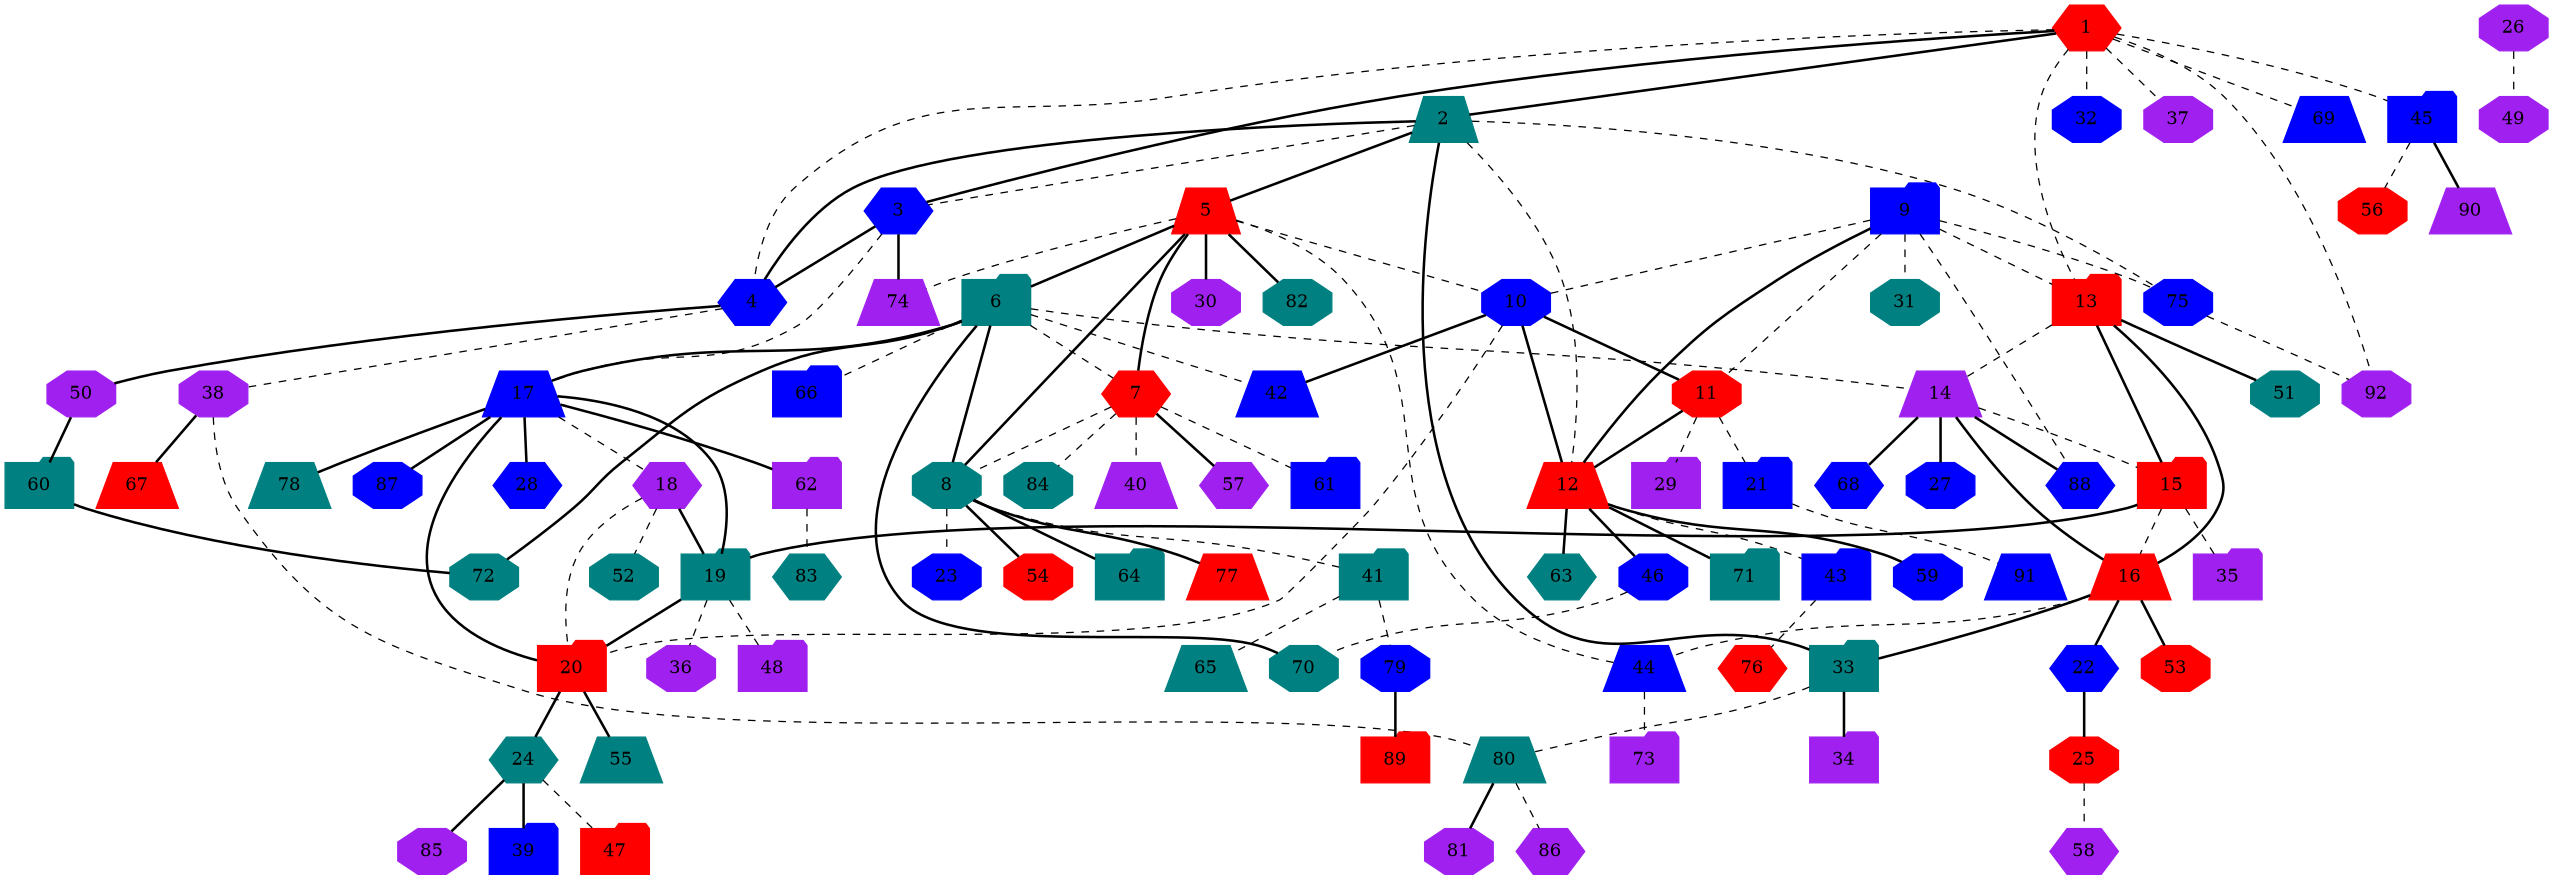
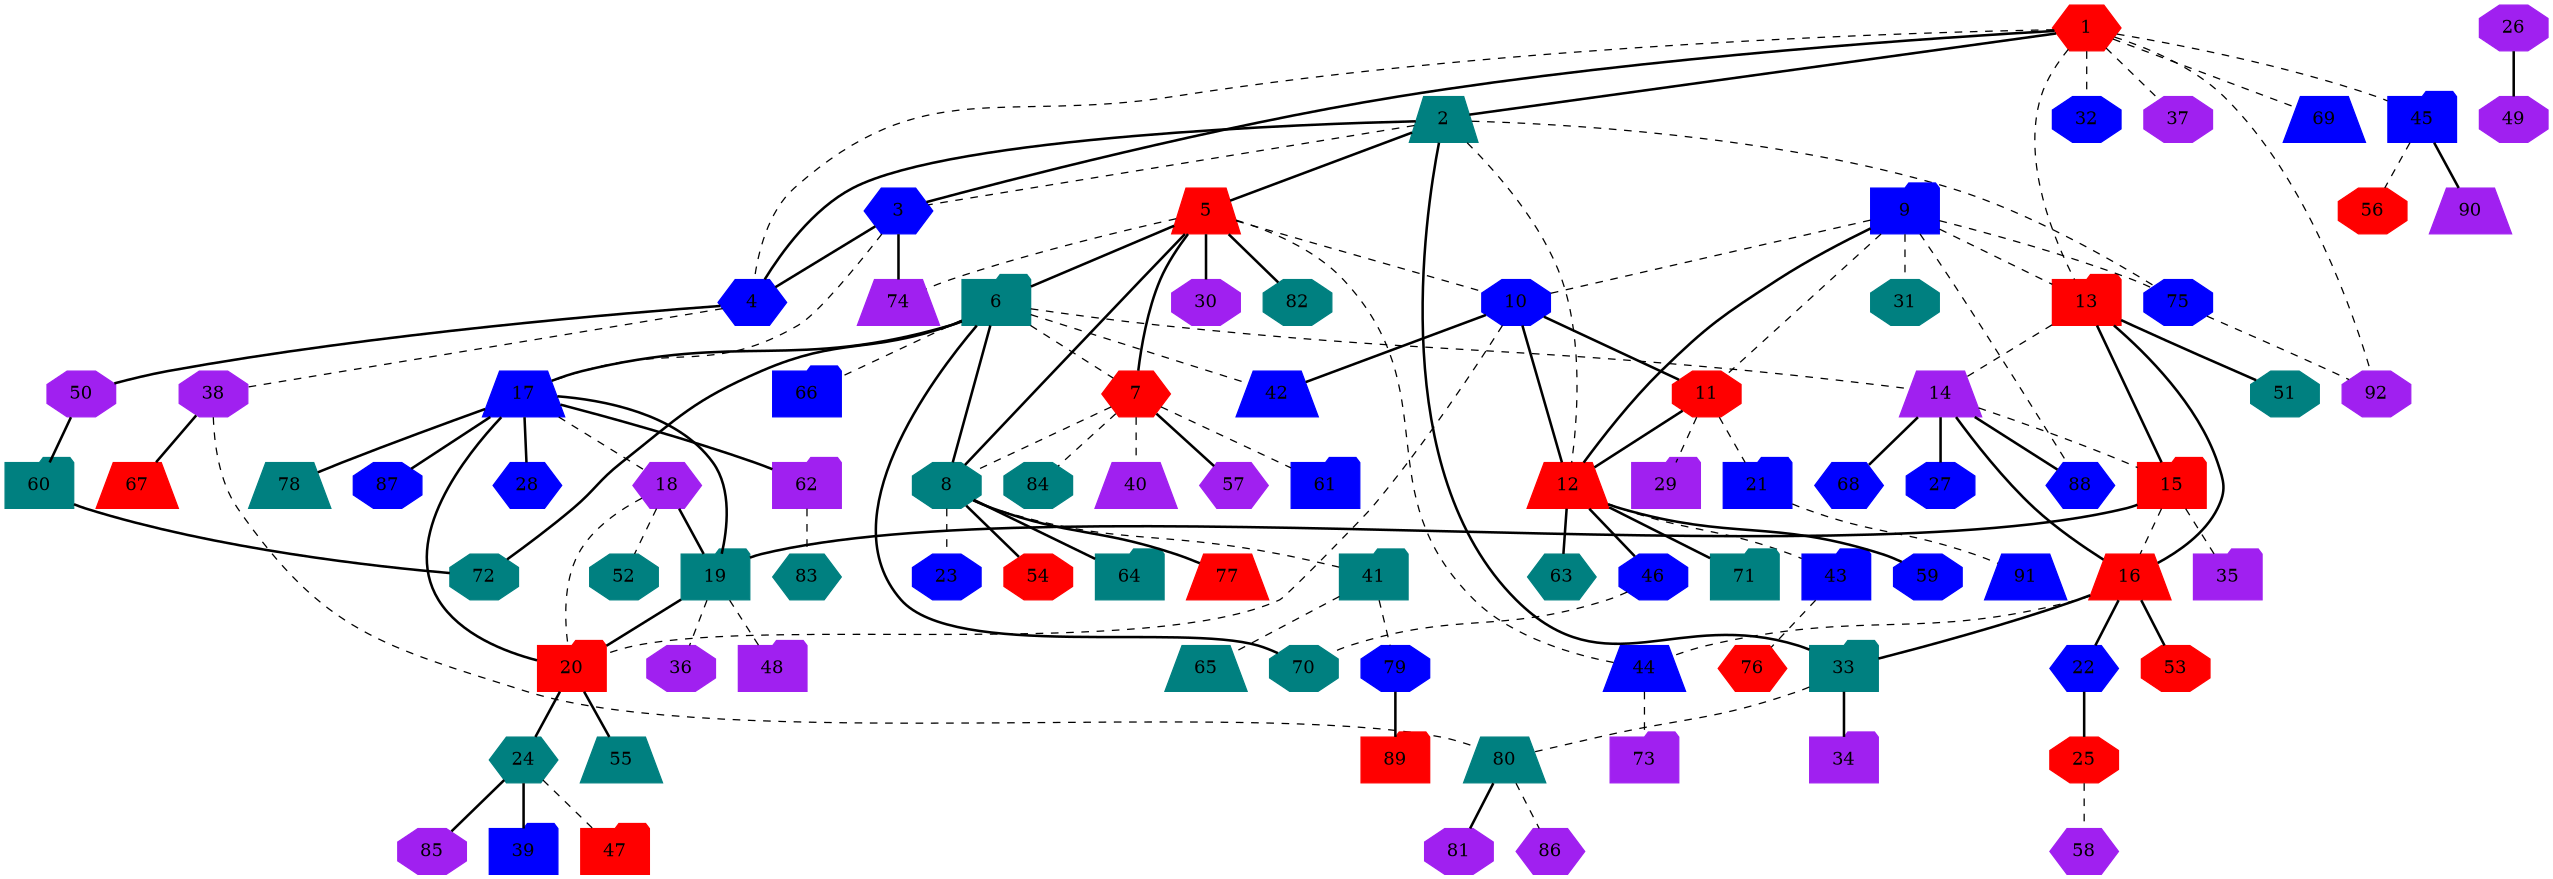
edge "26" -- "49": style dashed -> bold
